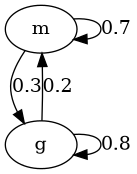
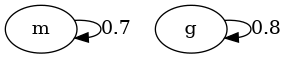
edge "m" -> "g": removed, label "0.3"
edge "g" -> "m": removed, label "0.2"
